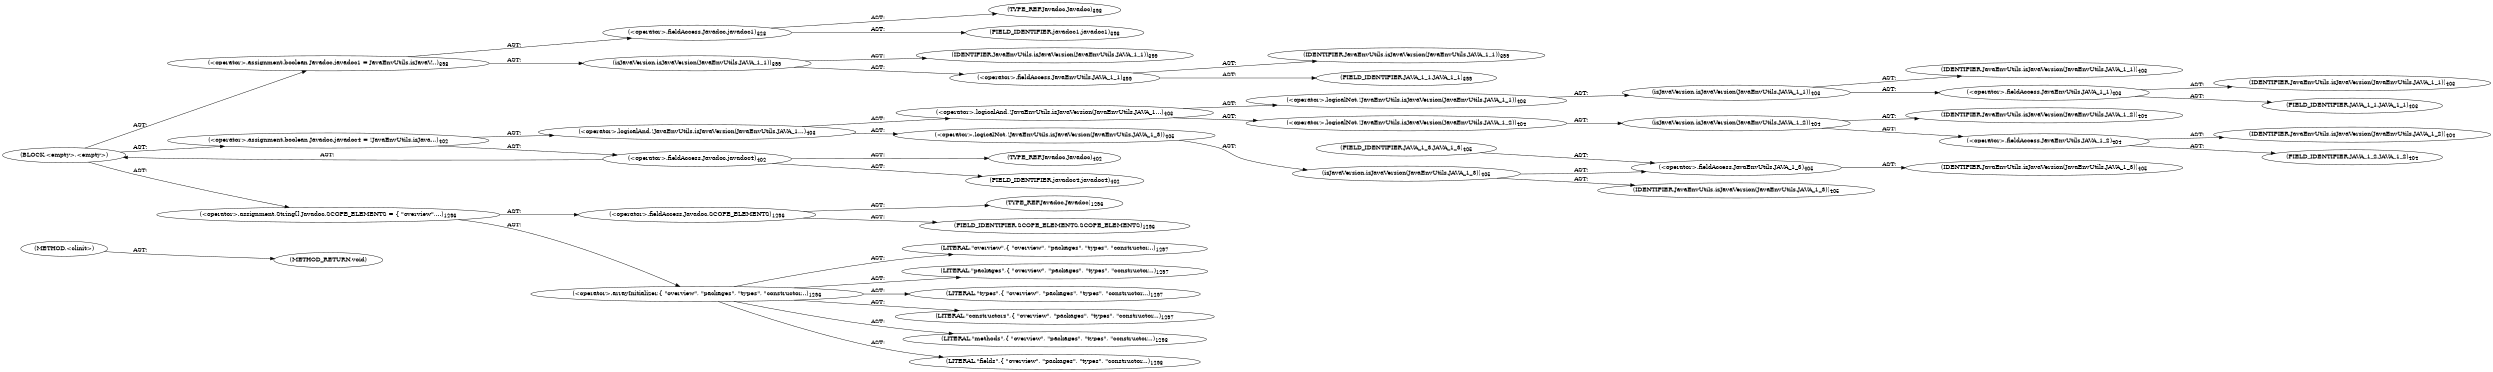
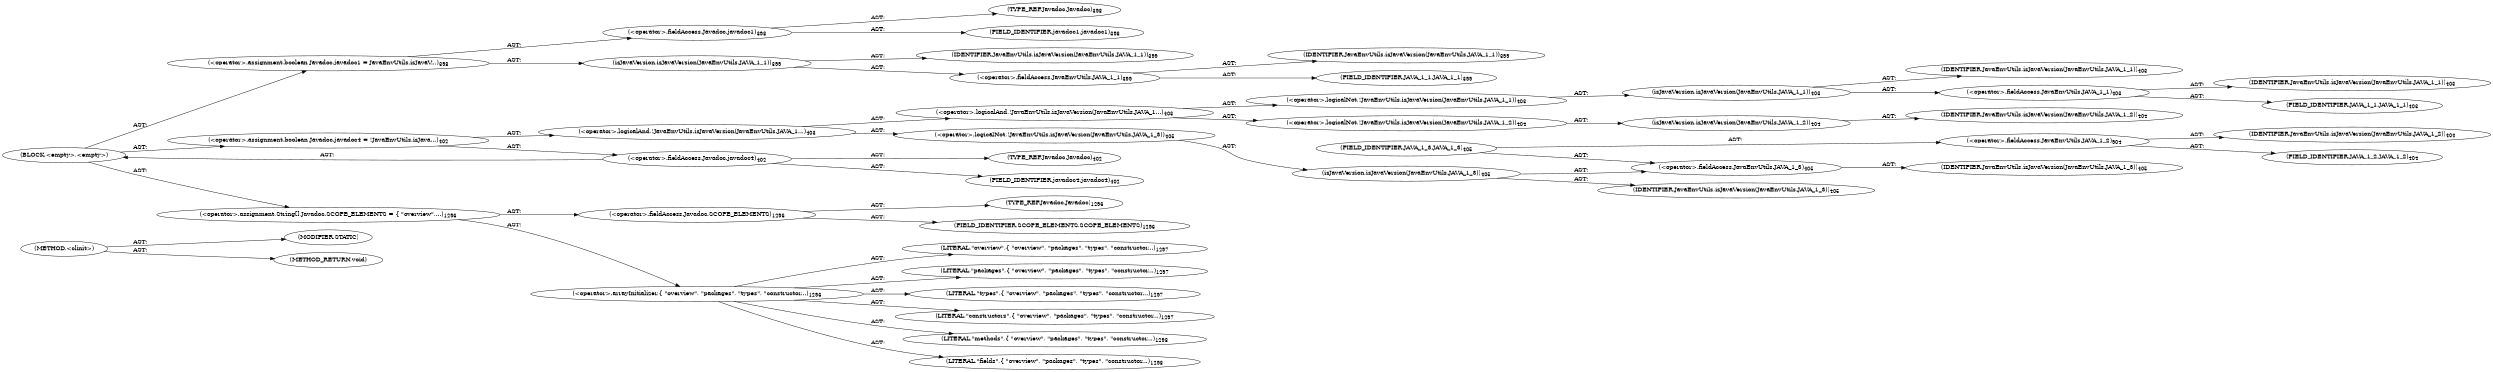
node "(<operator>.fieldAccess,Javadoc.javadoc1)": text "328" -> "398"
edge "(isJavaVersion,isJavaVersion(JavaEnvUtils.JAVA_1_2))" -> "(<operator>.fieldAccess,JavaEnvUtils.JAVA_1_2)": now "(FIELD_IDENTIFIER,JAVA_1_3,JAVA_1_3)" -> "(<operator>.fieldAccess,JavaEnvUtils.JAVA_1_2)"
node "(<operator>.fieldAccess,JavaEnvUtils.JAVA_1_2)": text "404" -> "904"
node "(MODIFIER,STATIC)": added
